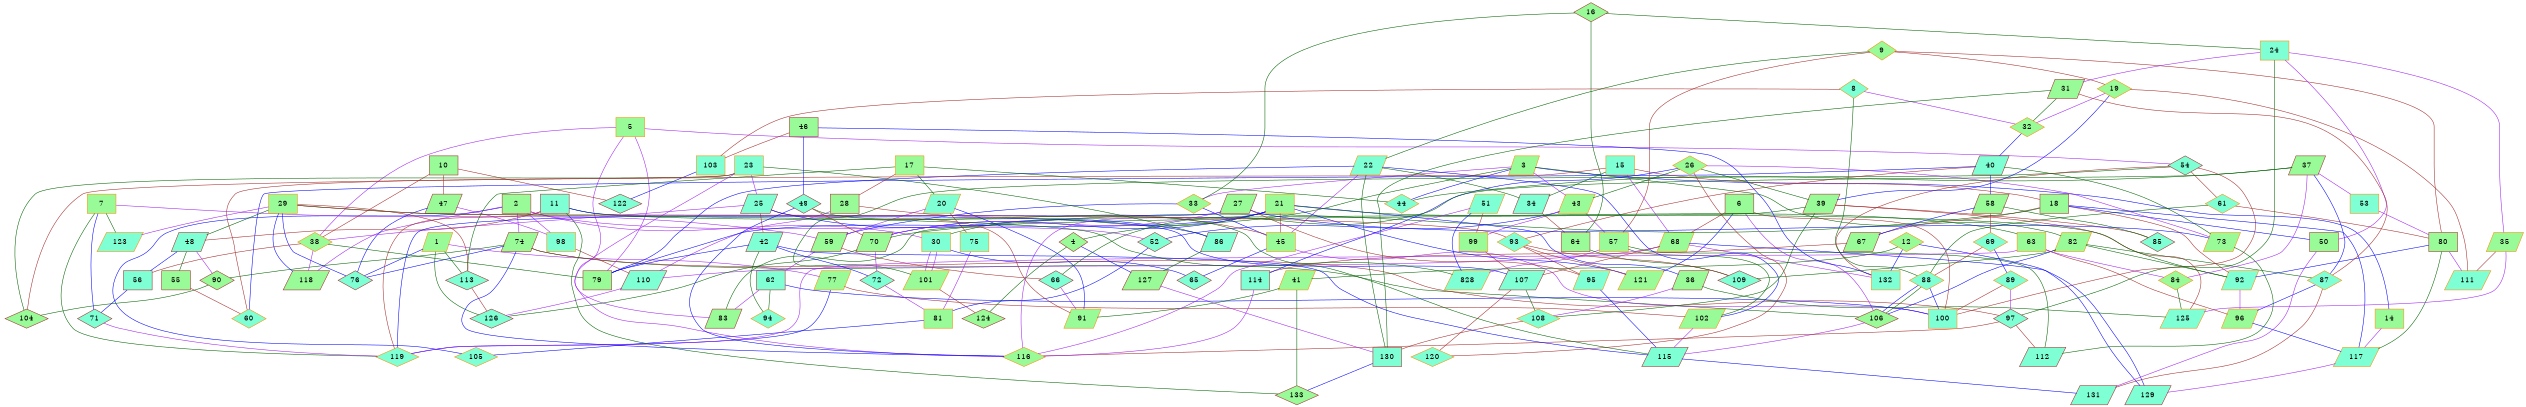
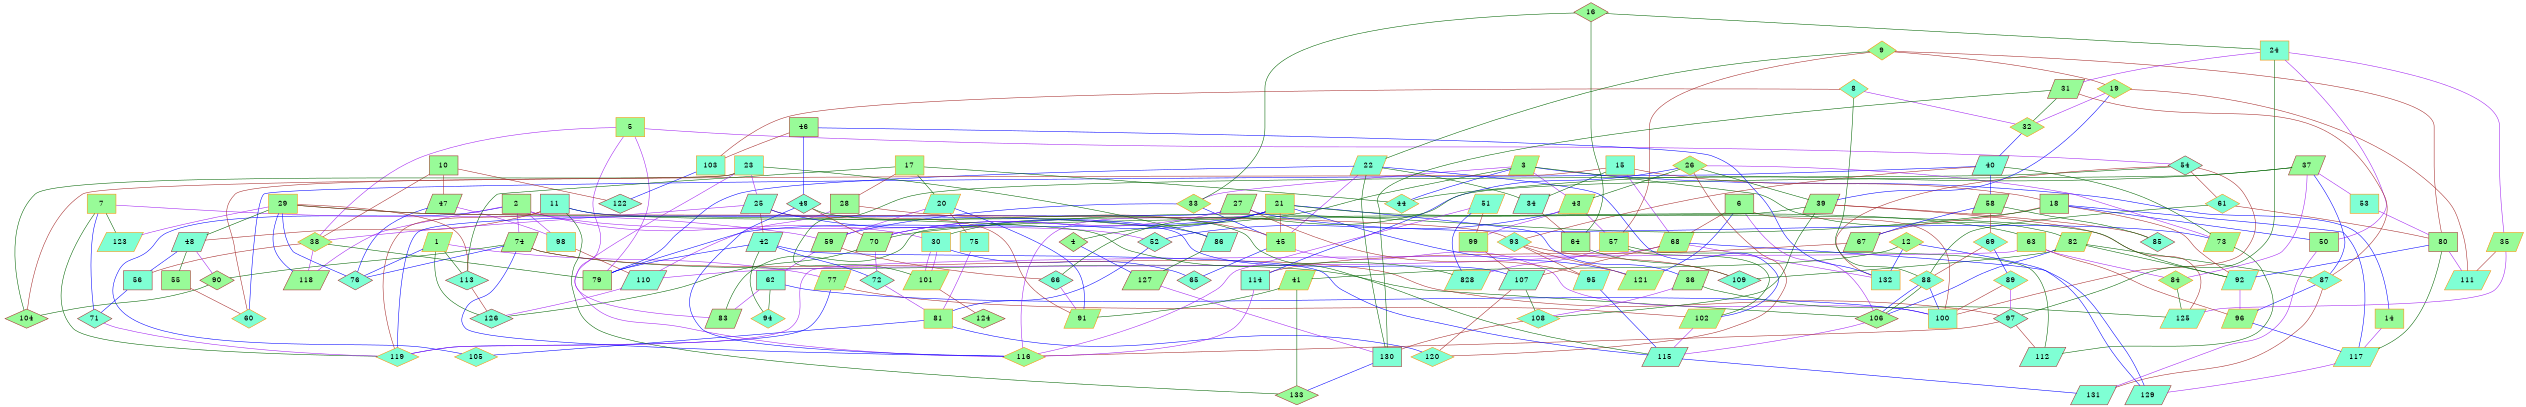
edge "4" -- "124": removed
edge "81" -- "120": added
